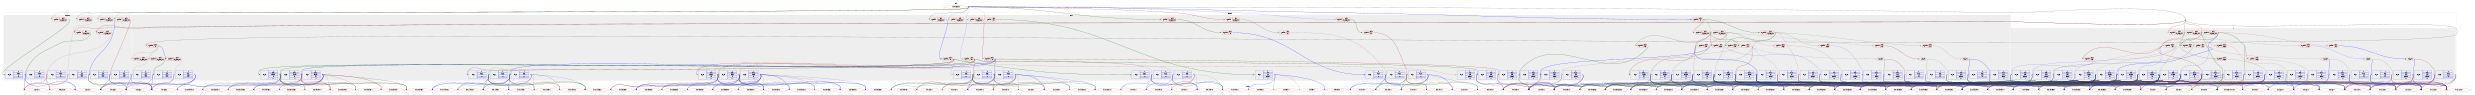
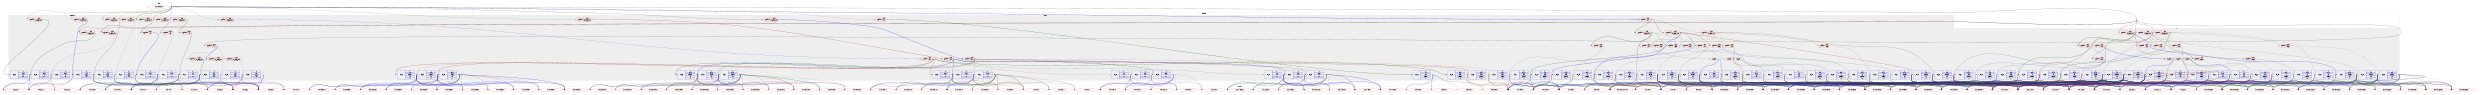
node "dev-ruby/actionmailer-5.1.4": added
